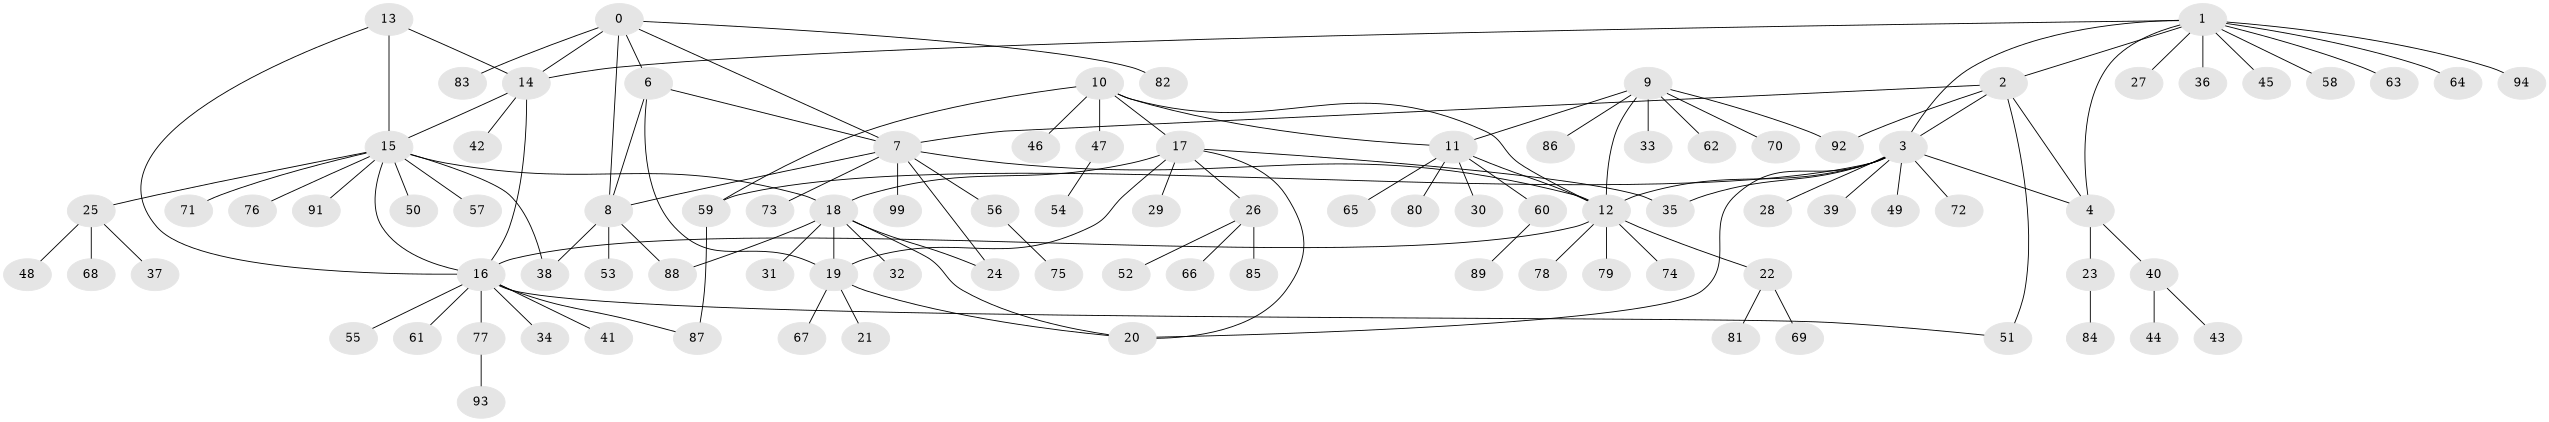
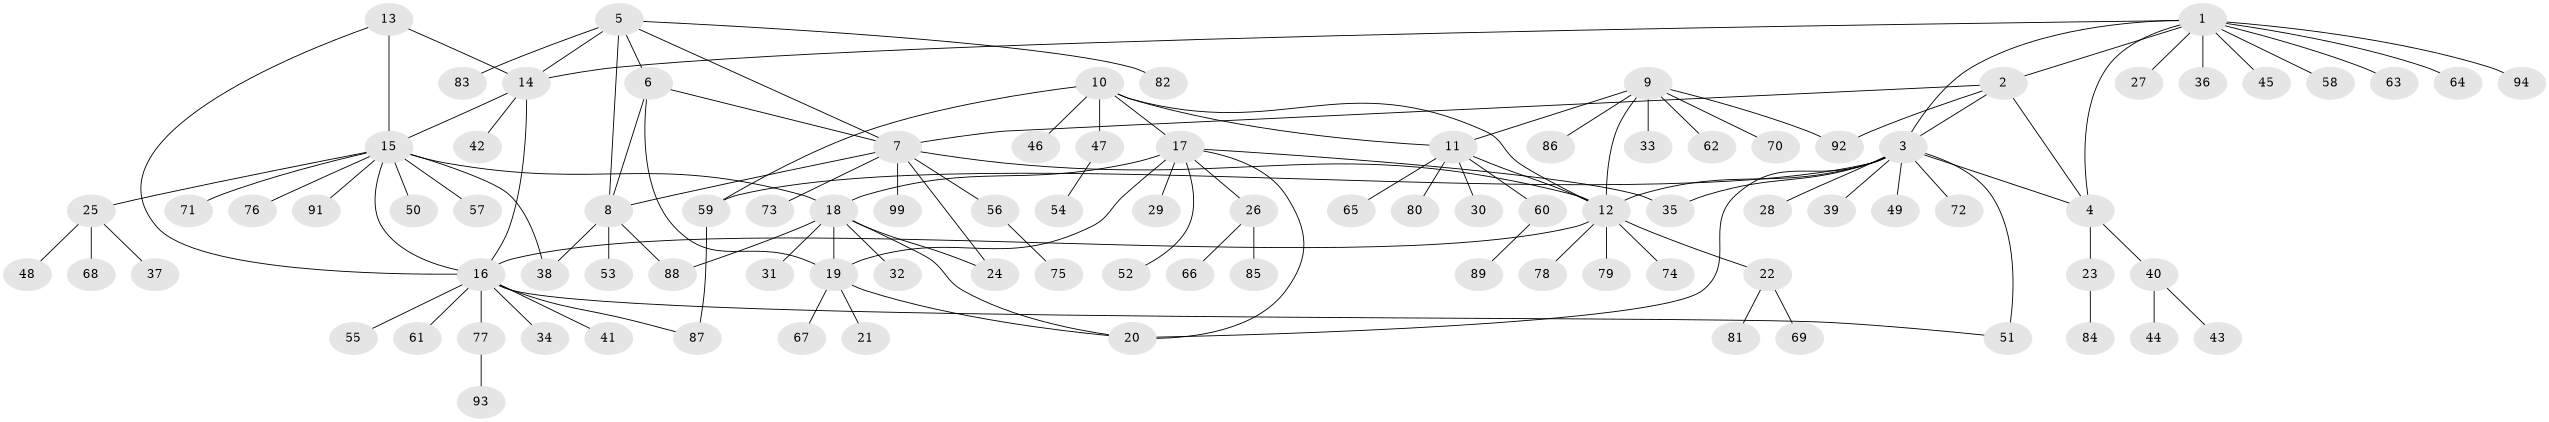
node "0": label "0" -> "5"
edge "2" -- "51": now "3" -- "51"
edge "26" -- "52": now "17" -- "52"
